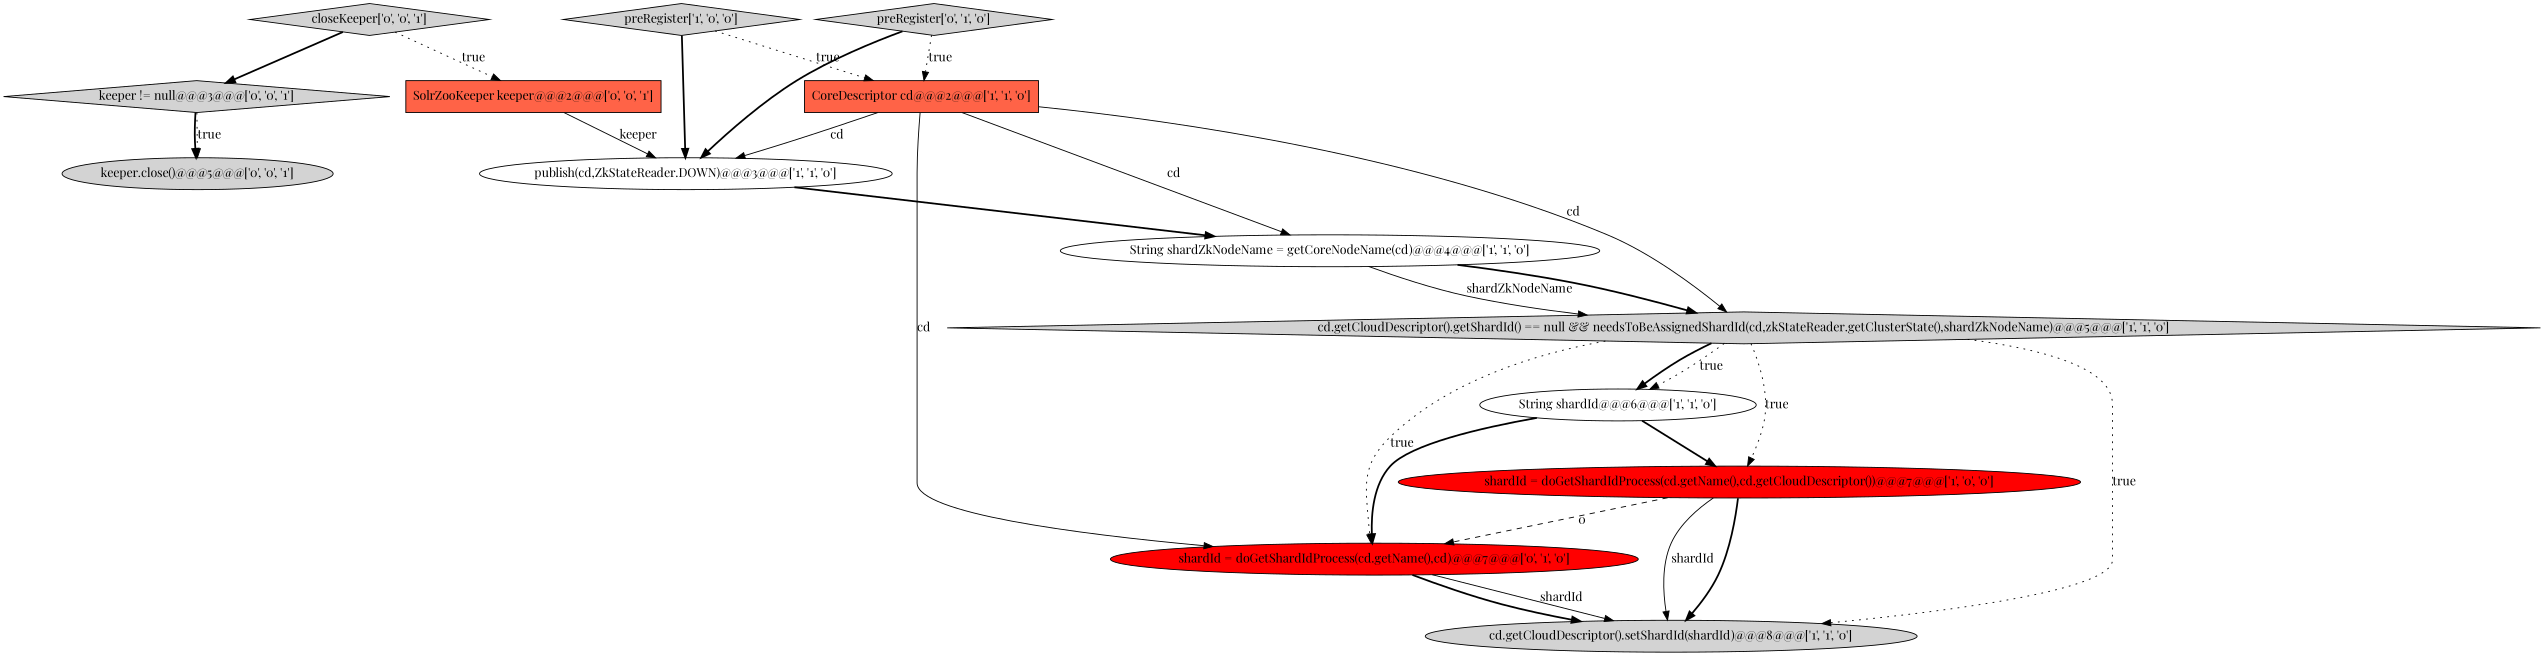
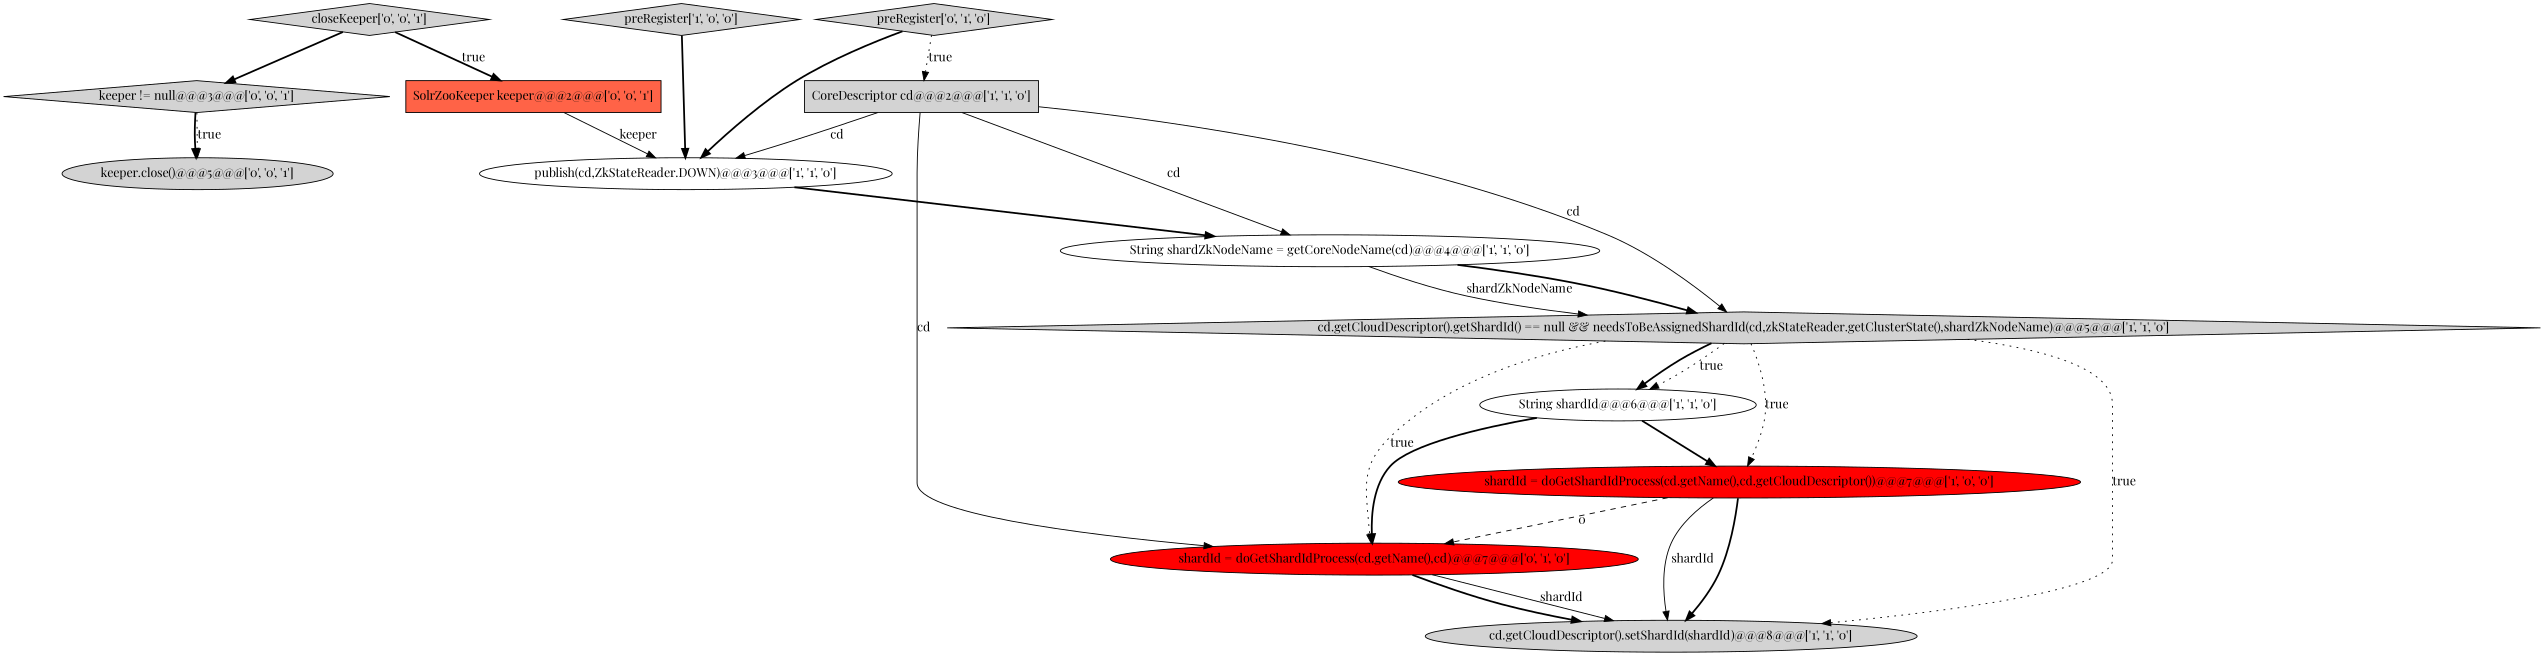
edge "closeKeeper['0', '0', '1']" -> "SolrZooKeeper keeper@@@2@@@['0', '0', '1']": style dotted -> bold
edge "preRegister['1', '0', '0']" -> "CoreDescriptor cd@@@2@@@['1', '1', '0']": removed, label "true"
node "CoreDescriptor cd@@@2@@@['1', '1', '0']": fillcolor tomato -> lightgray
